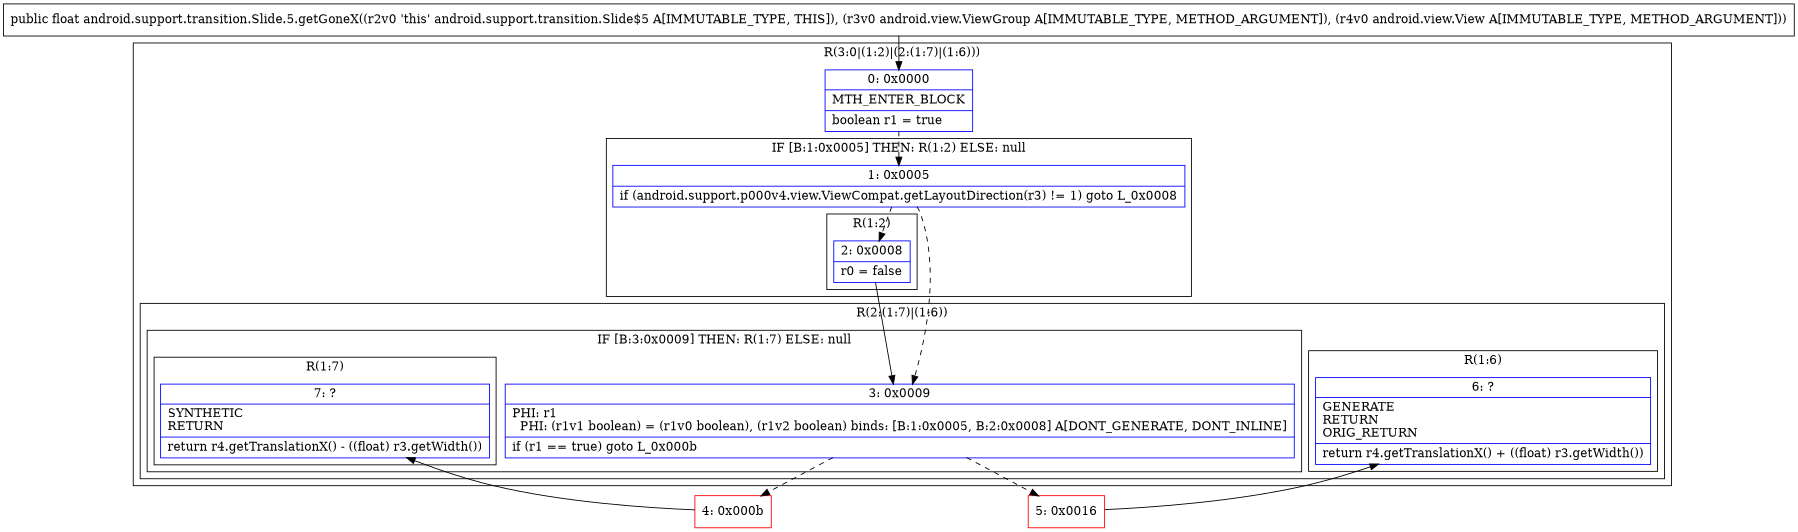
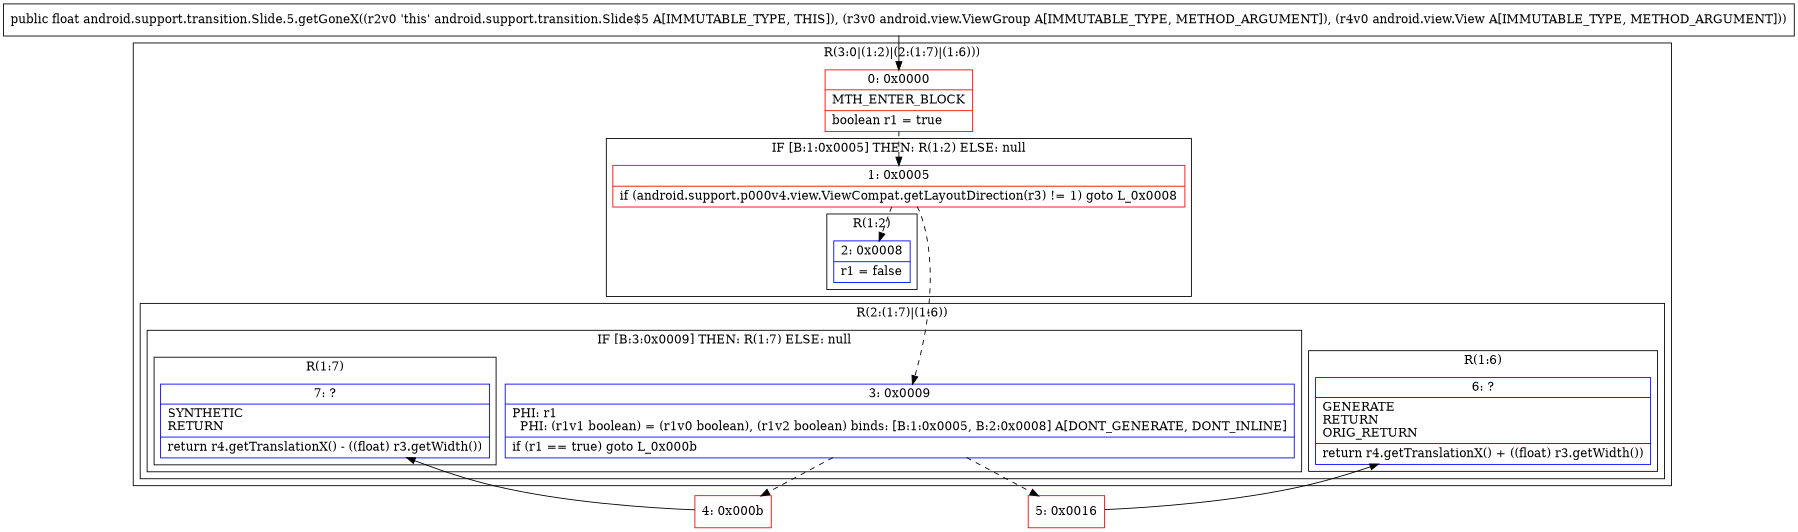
node "0: 0x0000": color blue -> red
node "1: 0x0005": color blue -> red
node "2: 0x0008": text "r0 = false" -> "r1 = false"
edge "2: 0x0008" -> "3: 0x0009": removed
